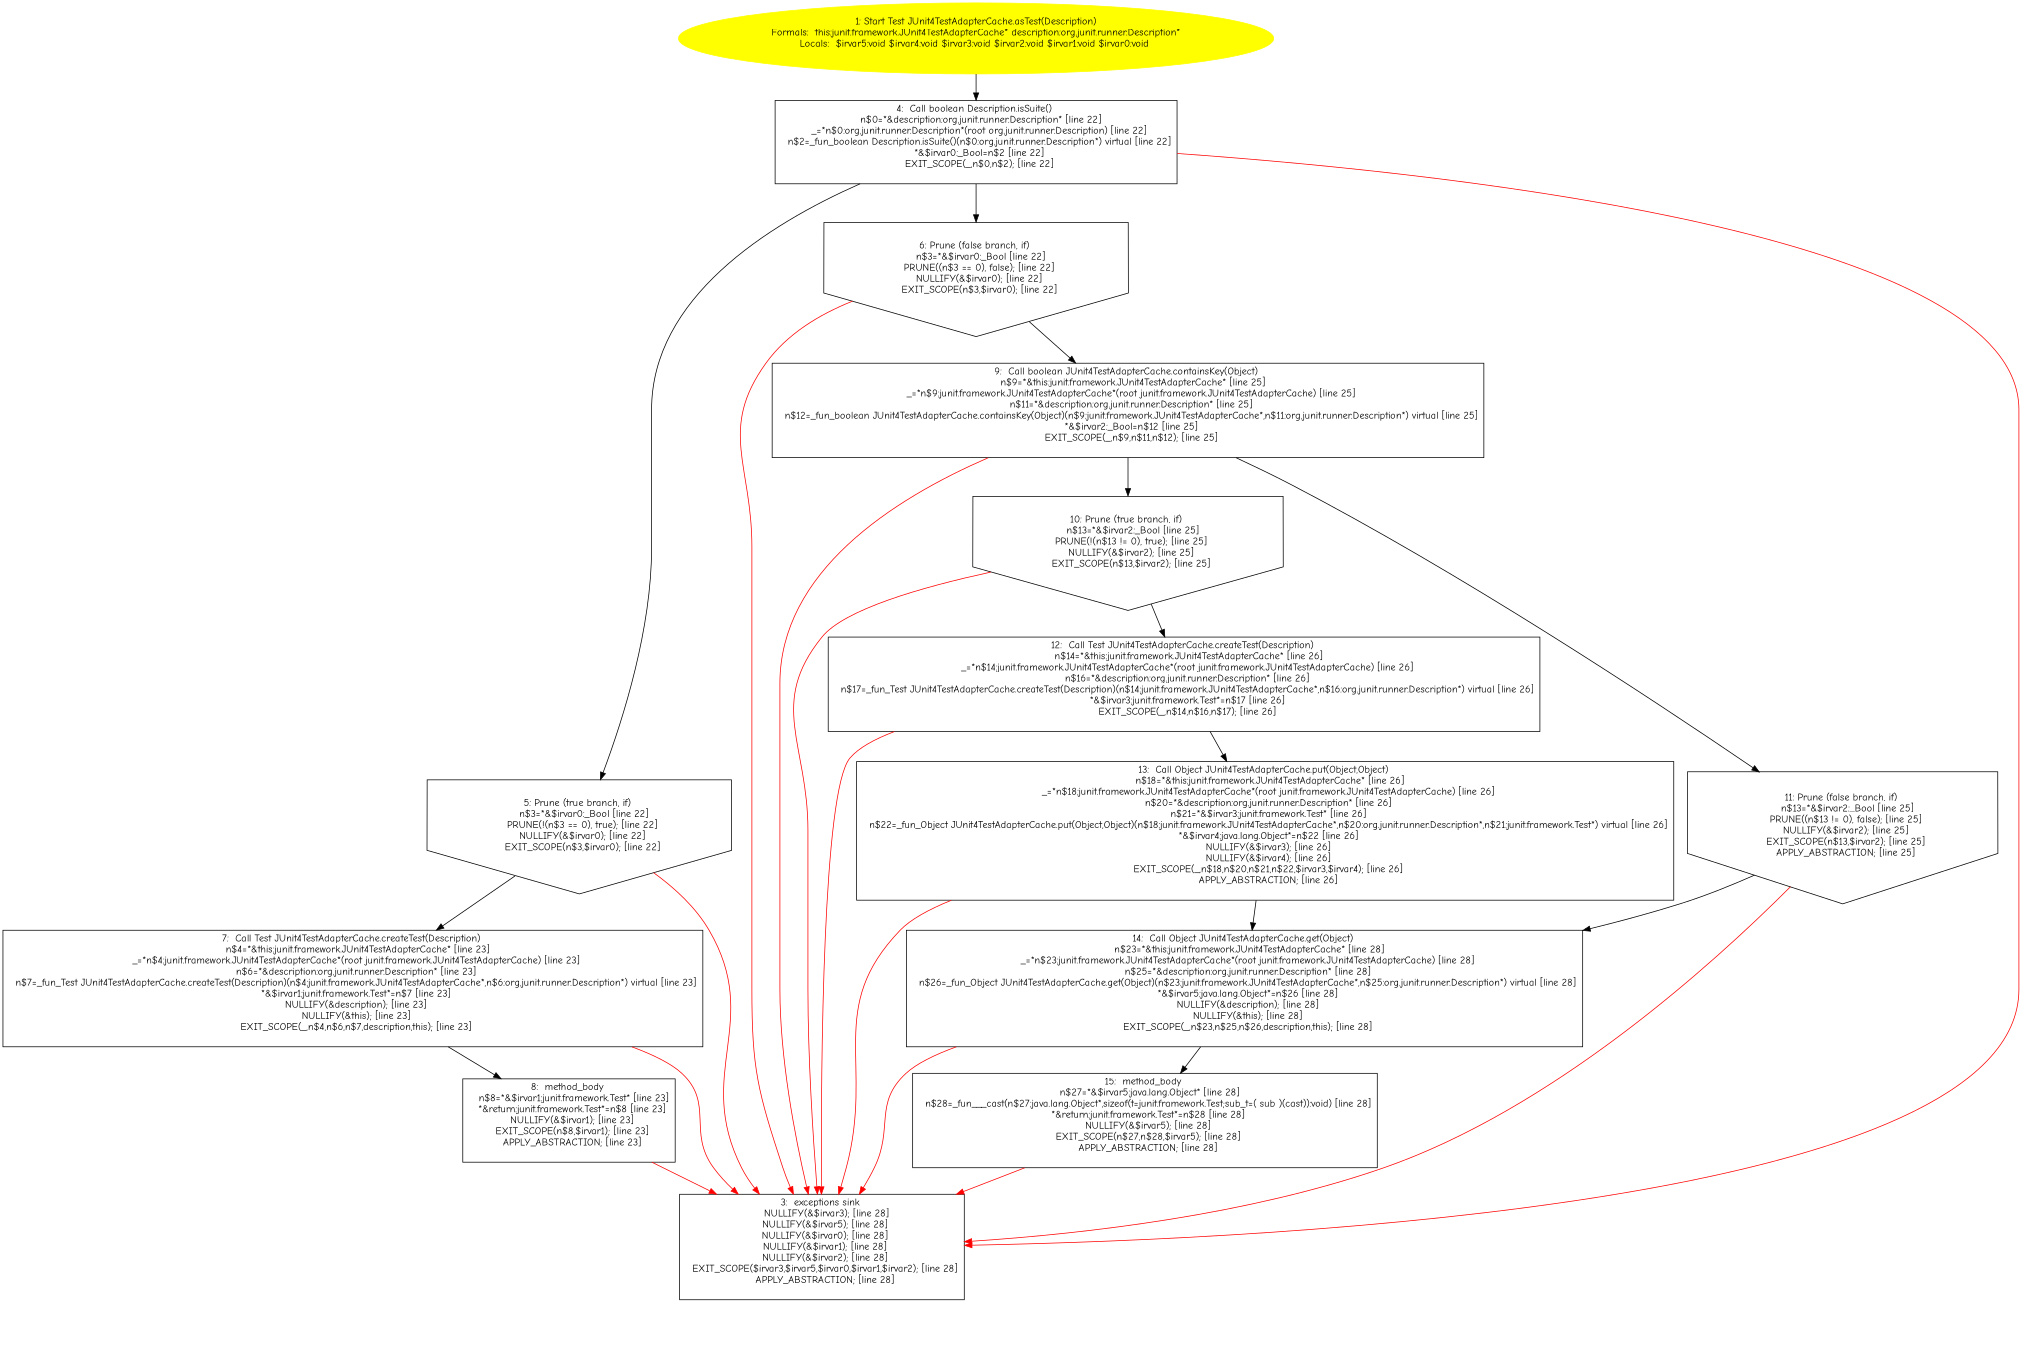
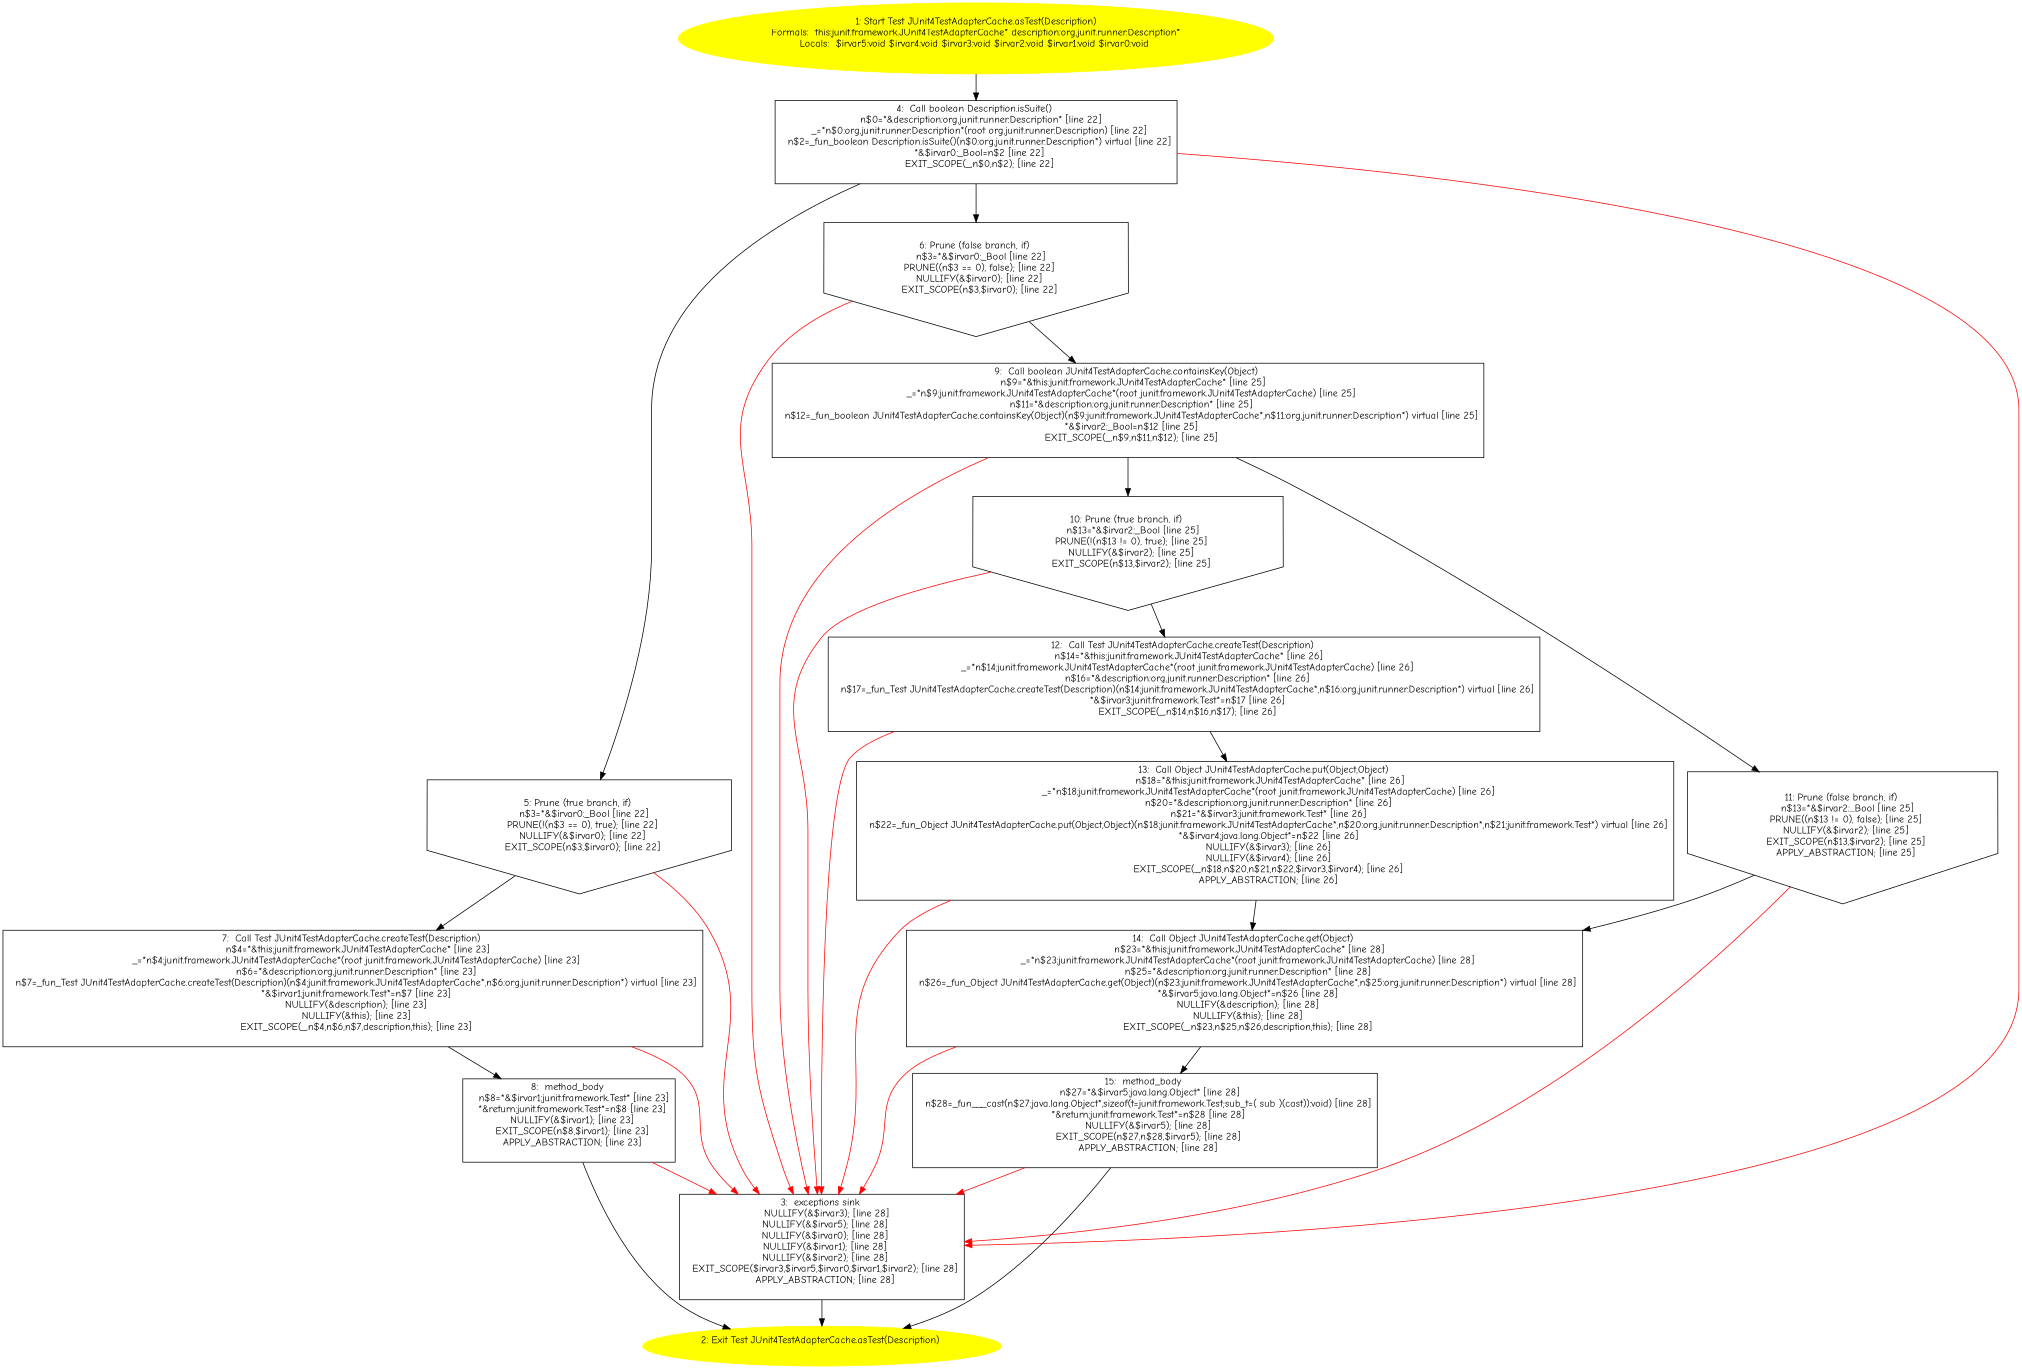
node "2: Exit Test JUnit4TestAdapterCache.asTest(Description)": added
